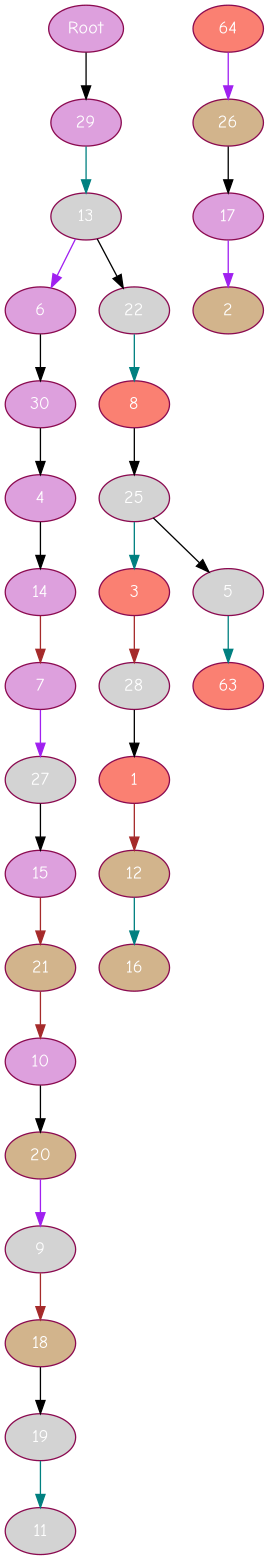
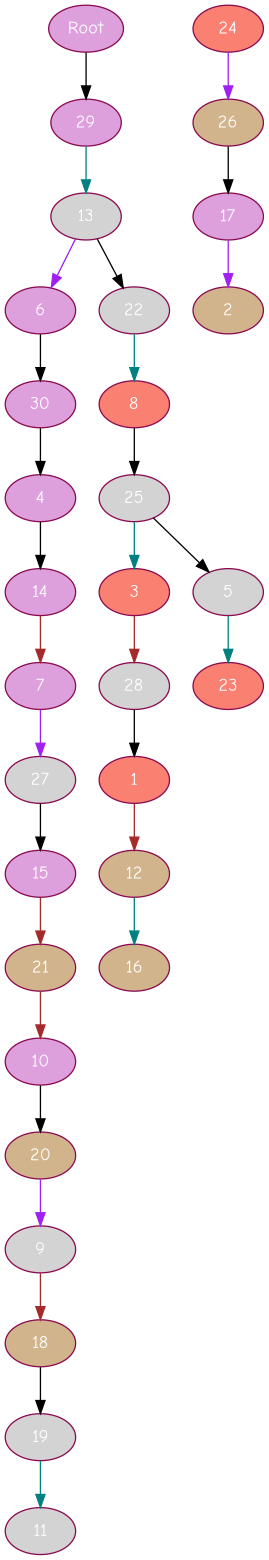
node "64": label "64" -> "24"
node "63": label "63" -> "23"
